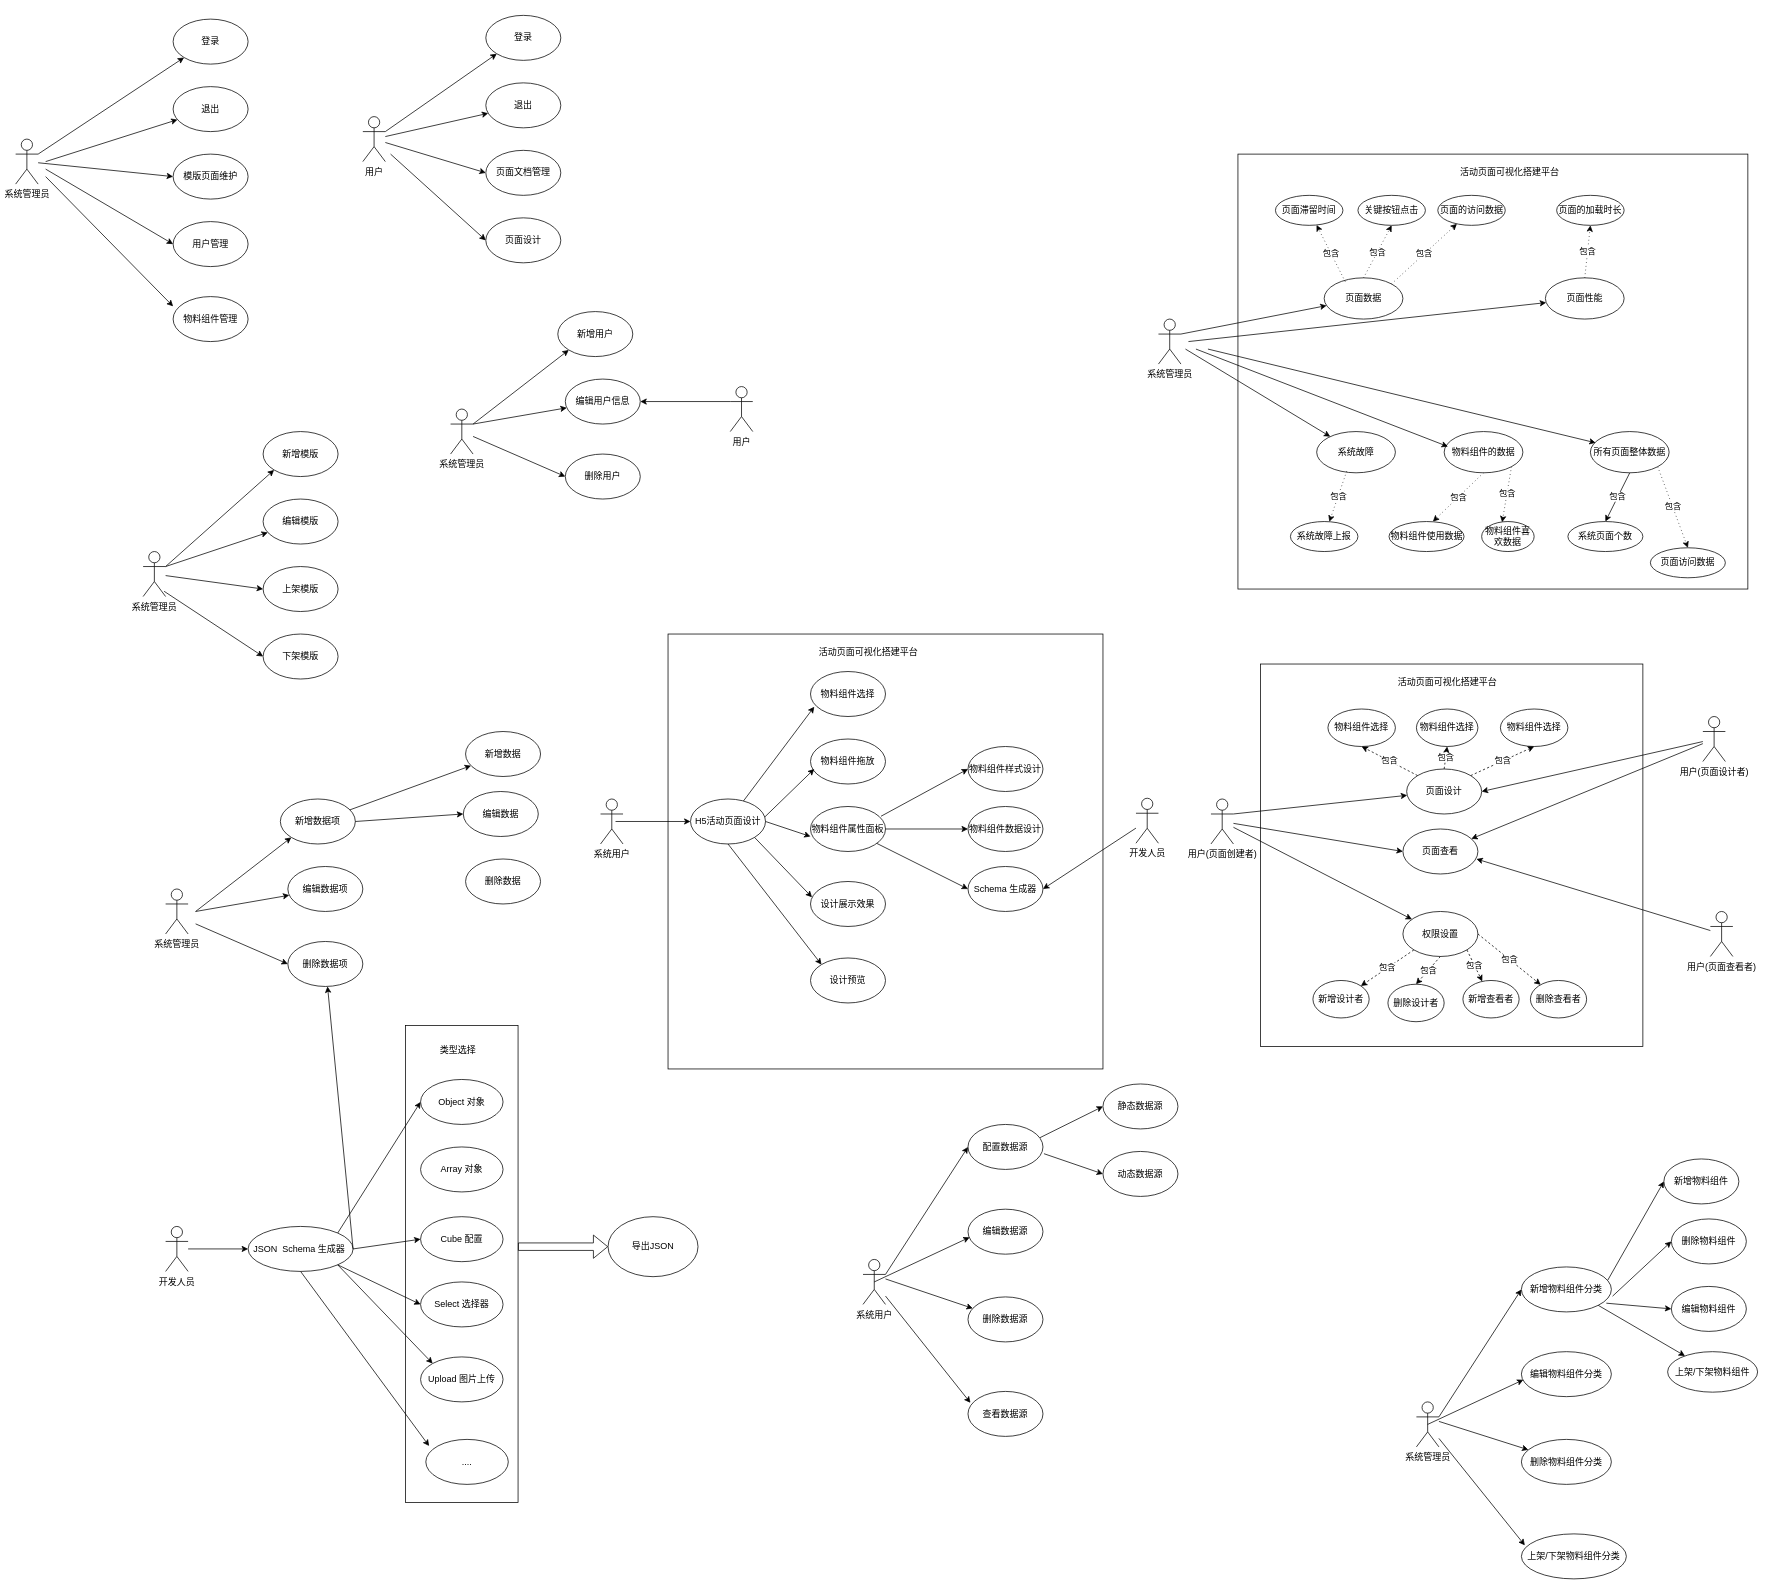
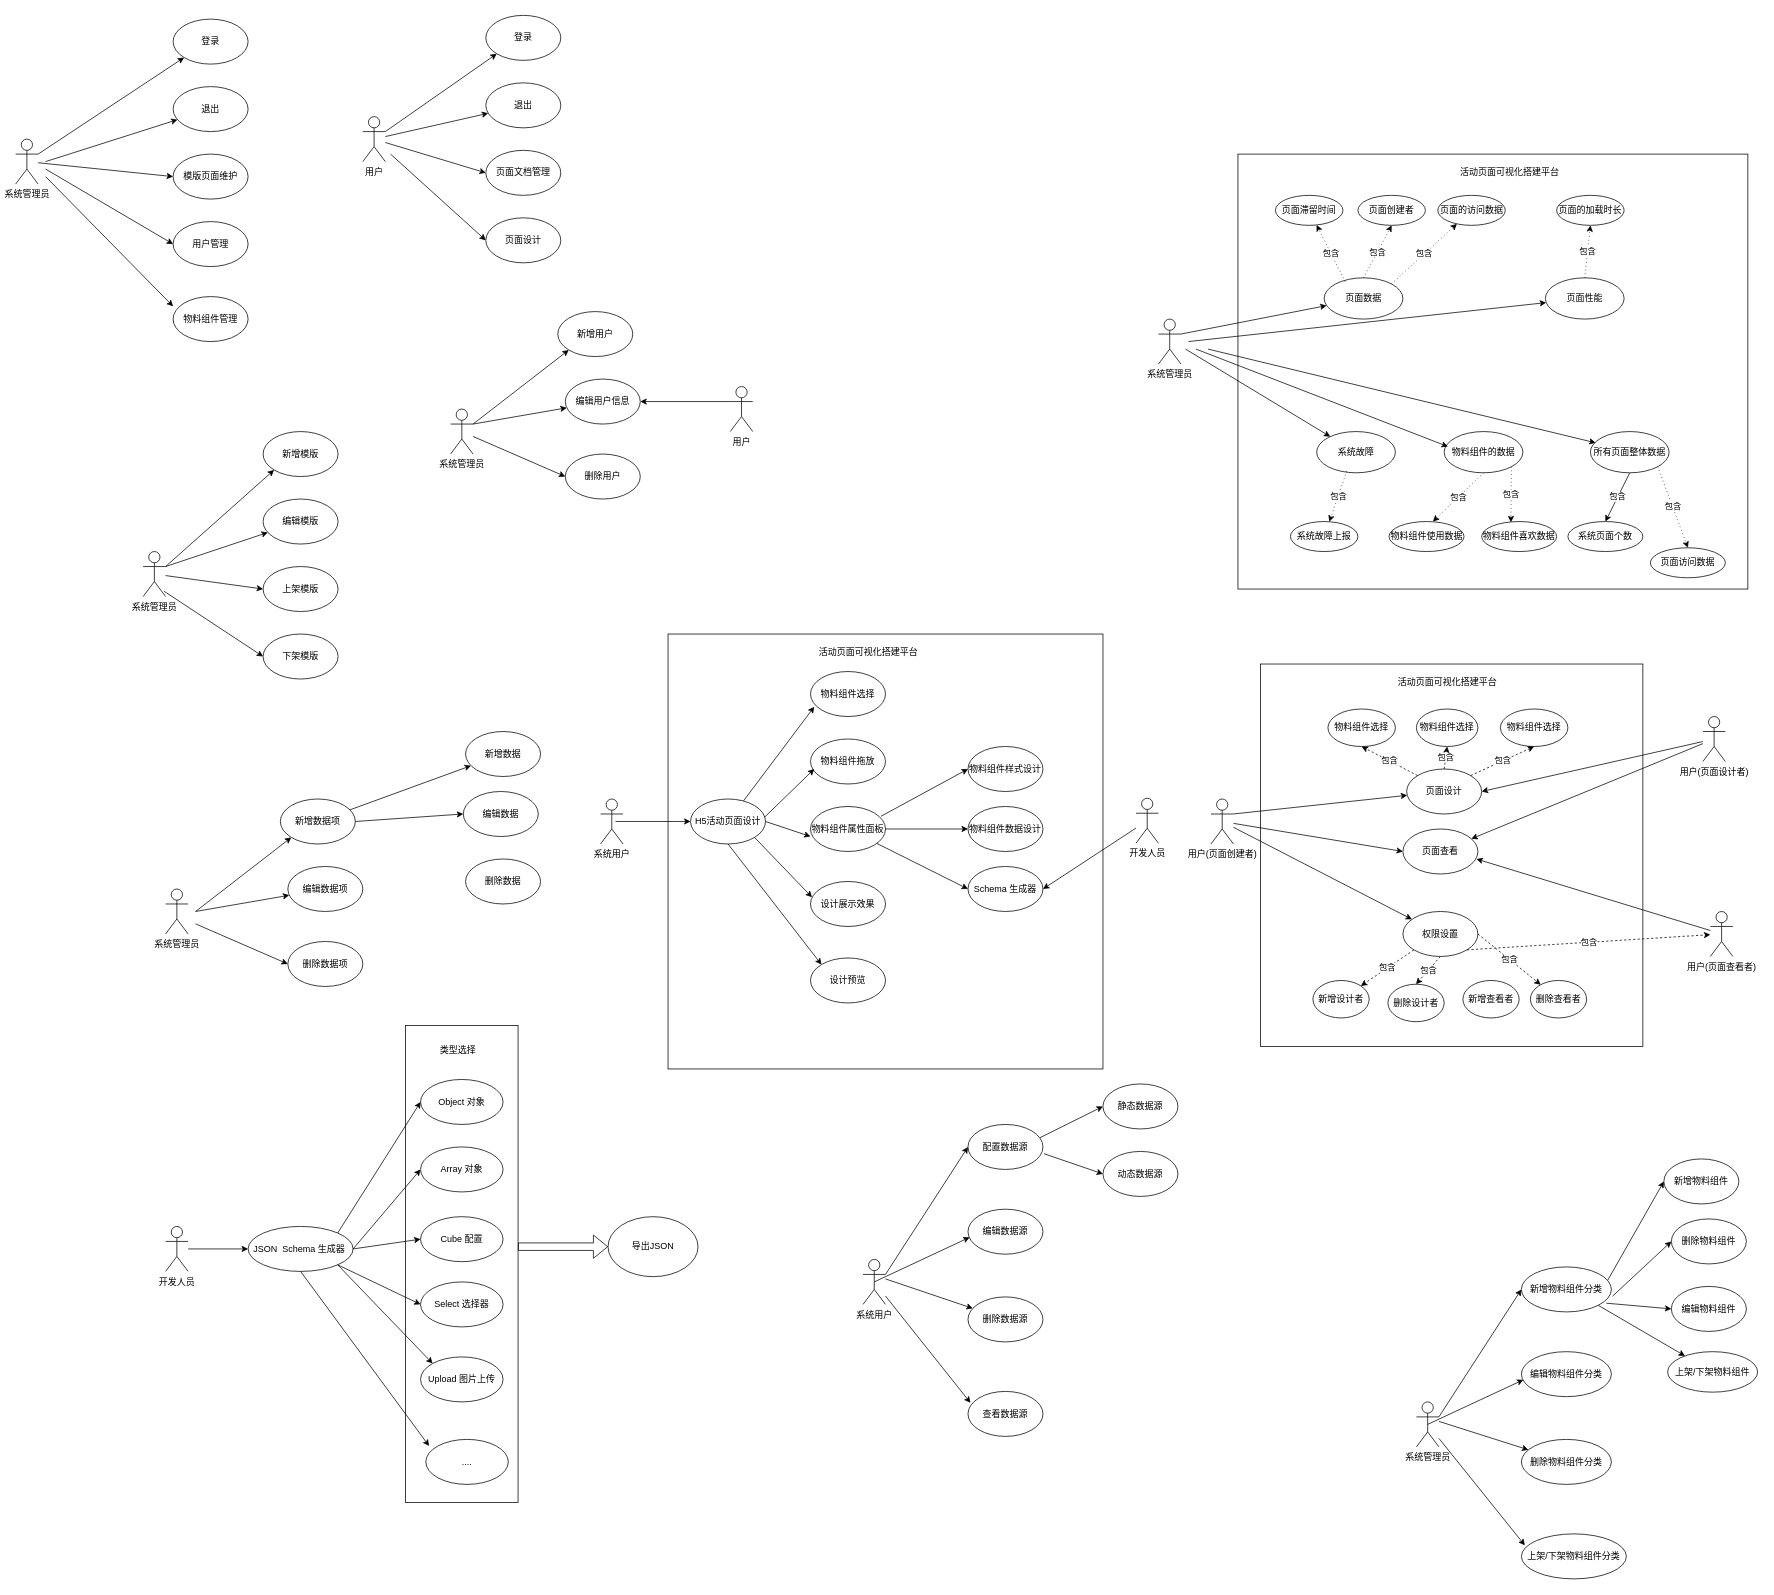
node "关键按钮点击": label "关键按钮点击" -> "页面创建者"
node "物料组件喜欢数据": size 53x30 -> 75x30
edge "权限设置" -> "新增查看者": now "权限设置" -> "用户(页面查看者)"
edge "JSON Schema 生成器" -> "删除数据项": now "JSON Schema 生成器" -> "Array 对象"
